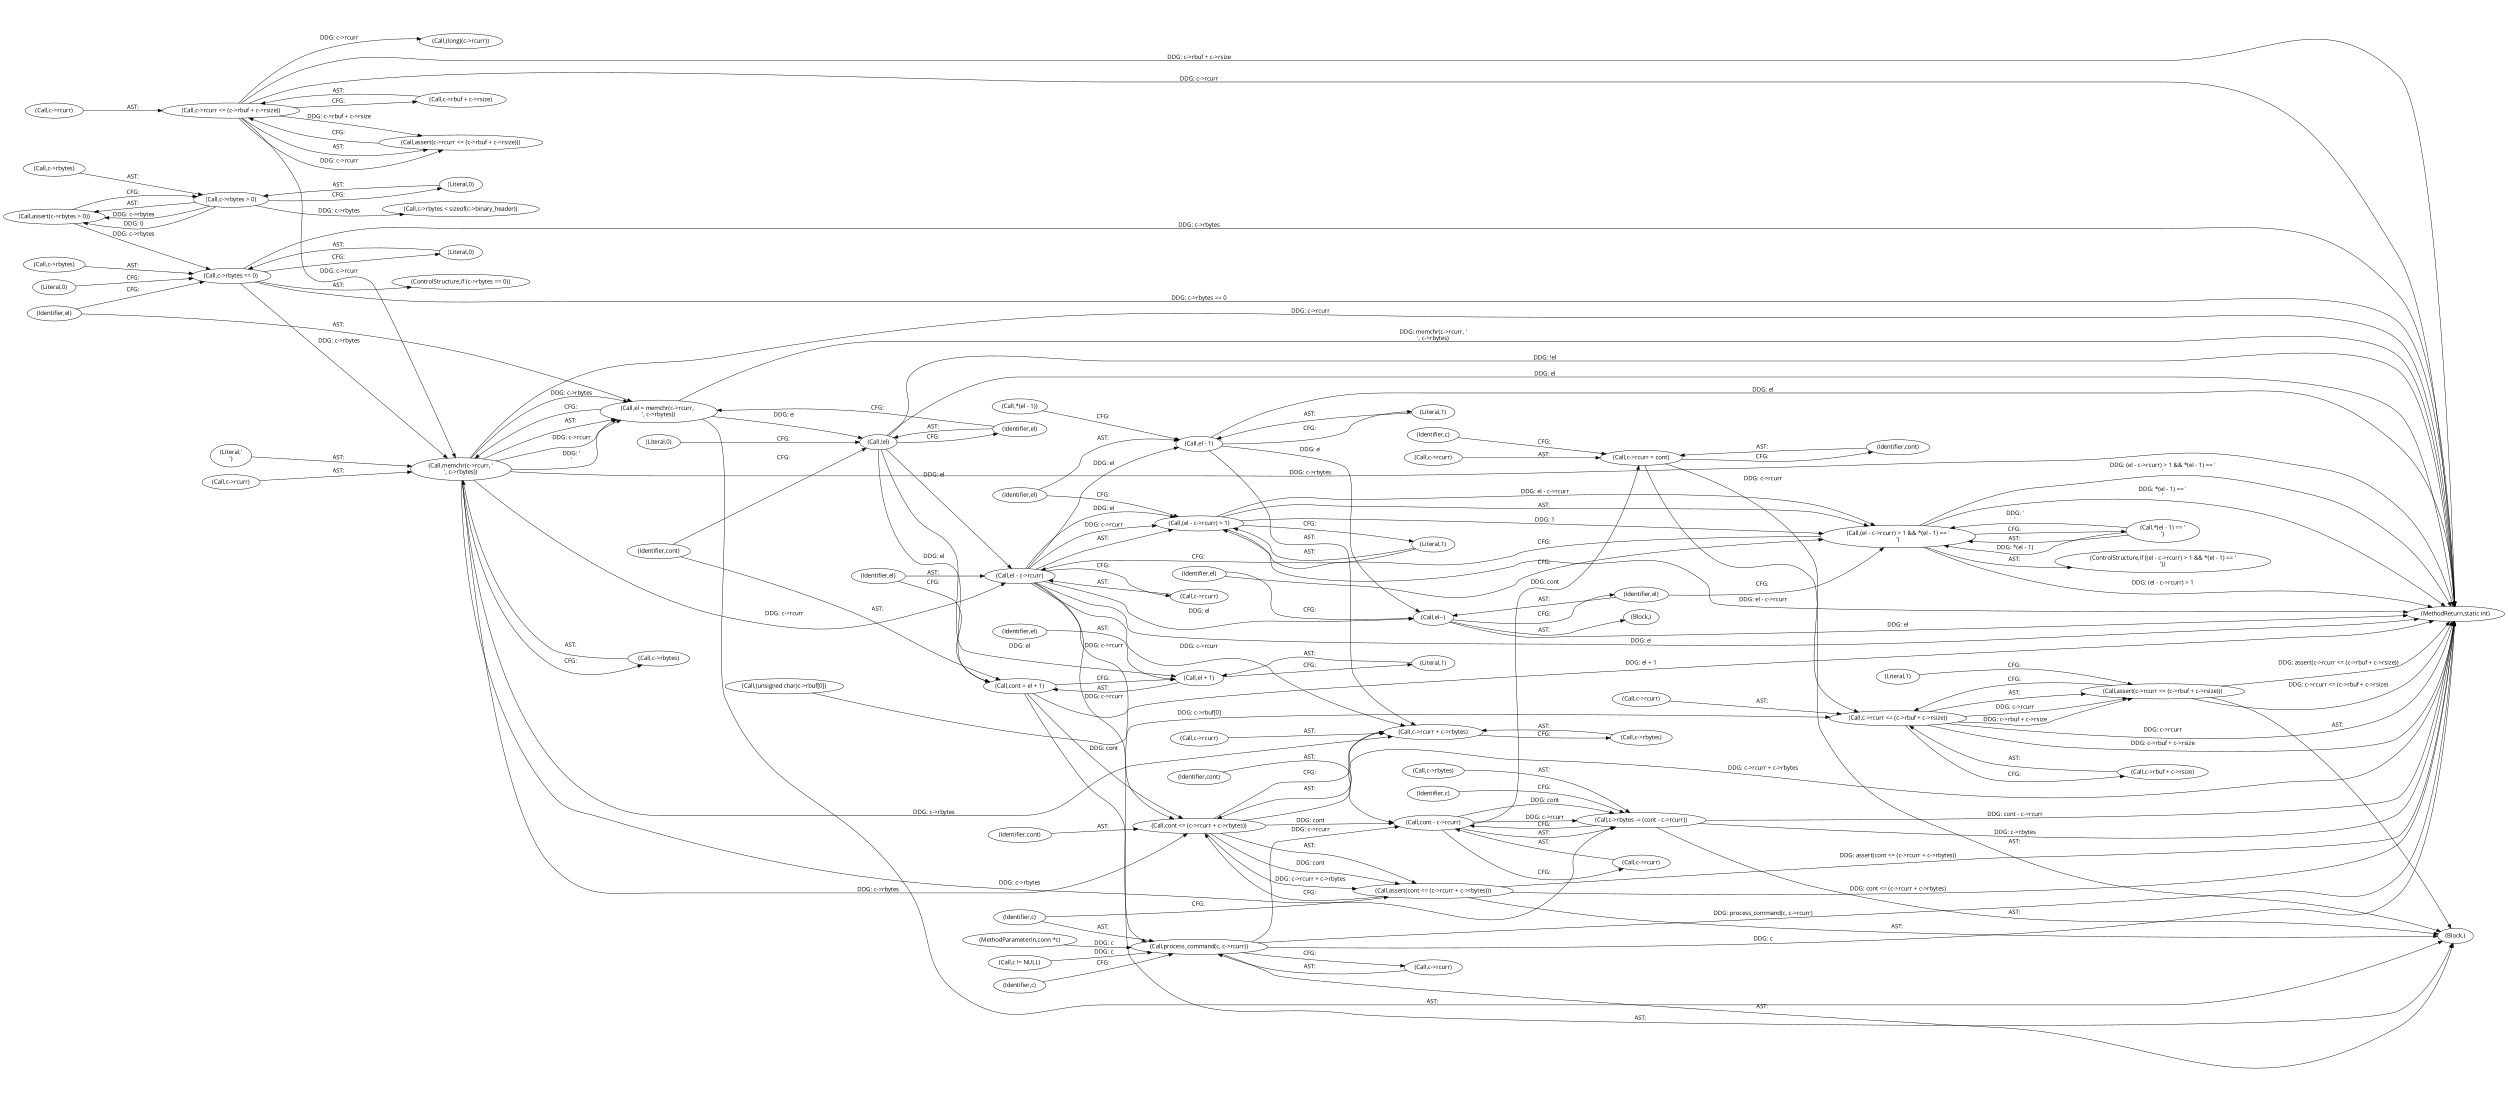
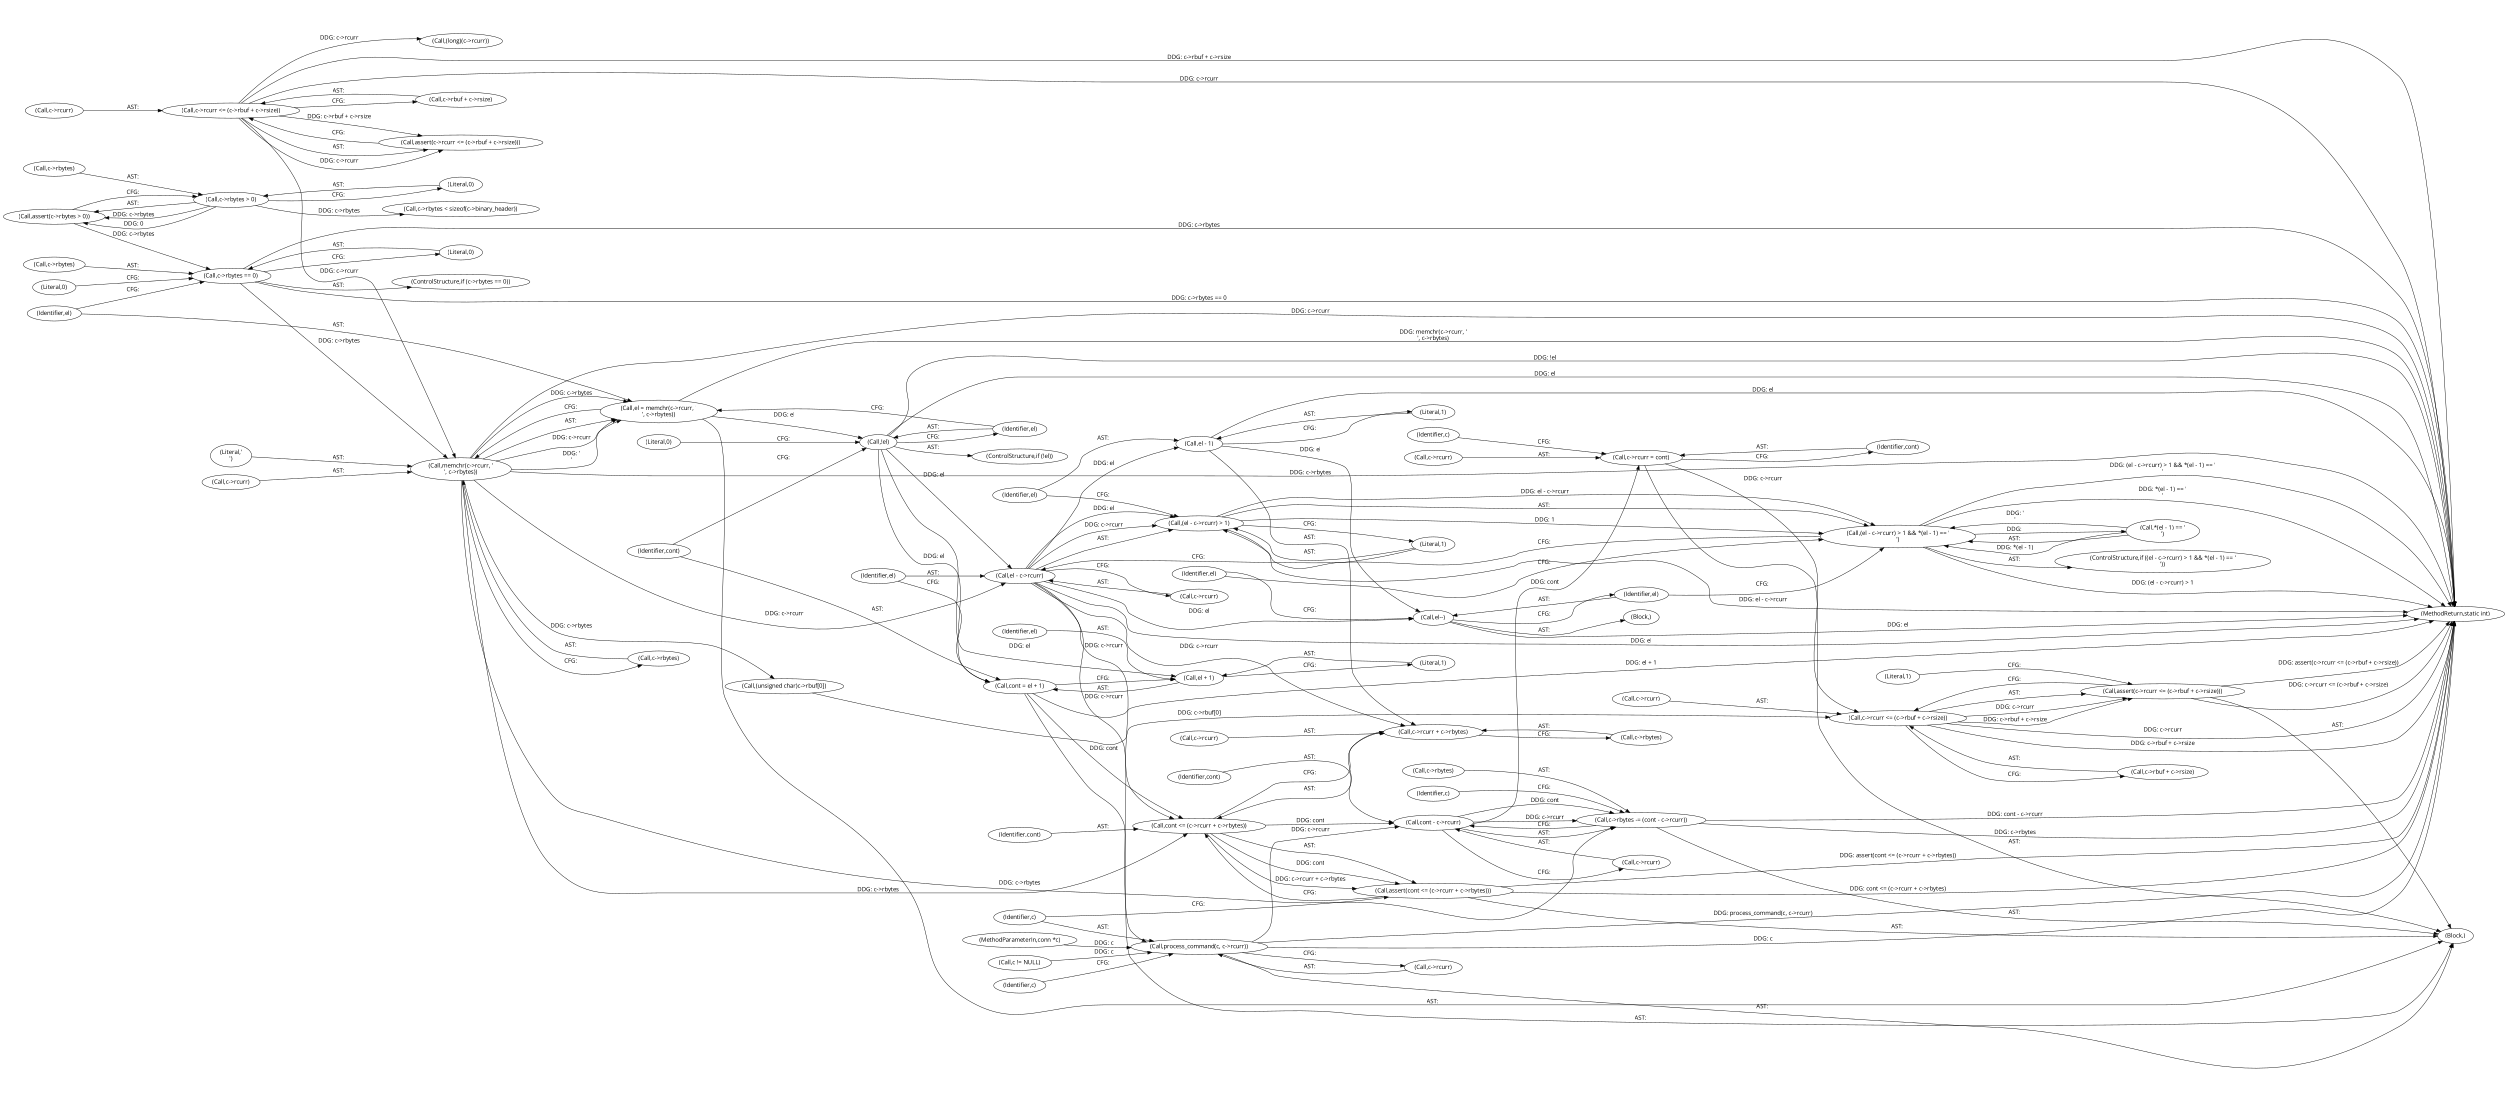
node "(Call,*(el - 1))": removed
node "(ControlStructure,if (!el))": added
edge "(Call,(el - c->rcurr) > 1 && *(el - 1) == ' ')" -> "(Call,*(el - 1) == ' ')": label "CFG: " -> "DDG: "
edge "(Call,cont <= (c->rcurr + c->rbytes))" -> "(MethodReturn,static int)": removed, label "DDG: c->rcurr + c->rbytes"
edge "(Call,memchr(c->rcurr, ' ', c->rbytes))" -> "(Call,c->rcurr + c->rbytes)": now "(Call,memchr(c->rcurr, ' ', c->rbytes))" -> "(Call,(unsigned char)c->rbuf[0])"
